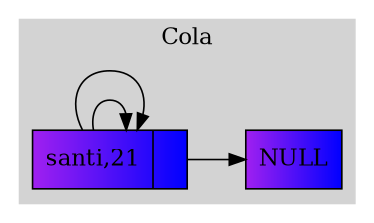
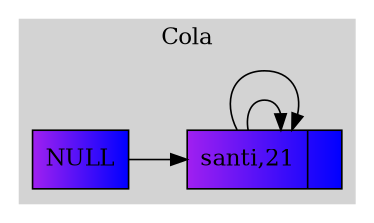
edge "santi,21" -> "NULL": reversed
